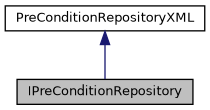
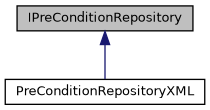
edge "IPreConditionRepository" -> "PreConditionRepositoryXML": reversed
